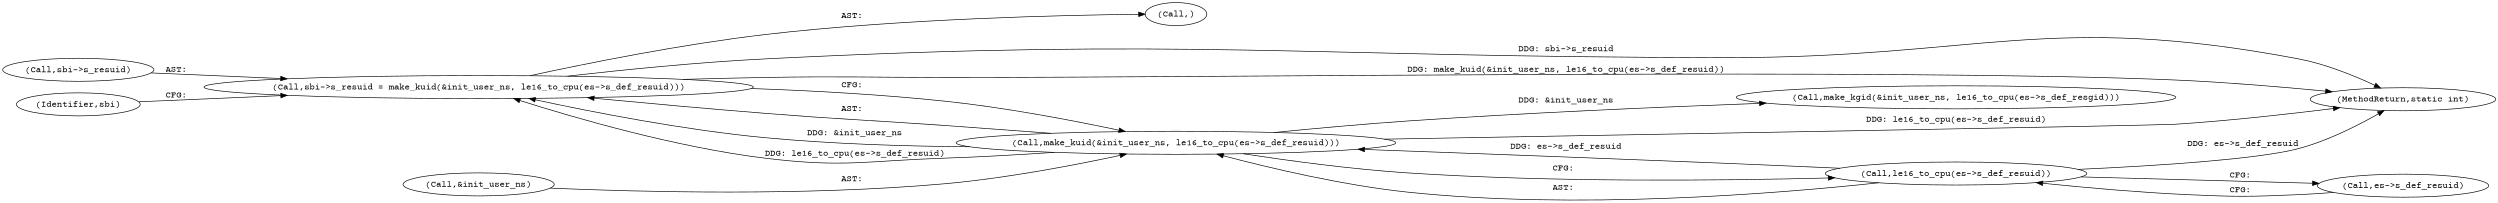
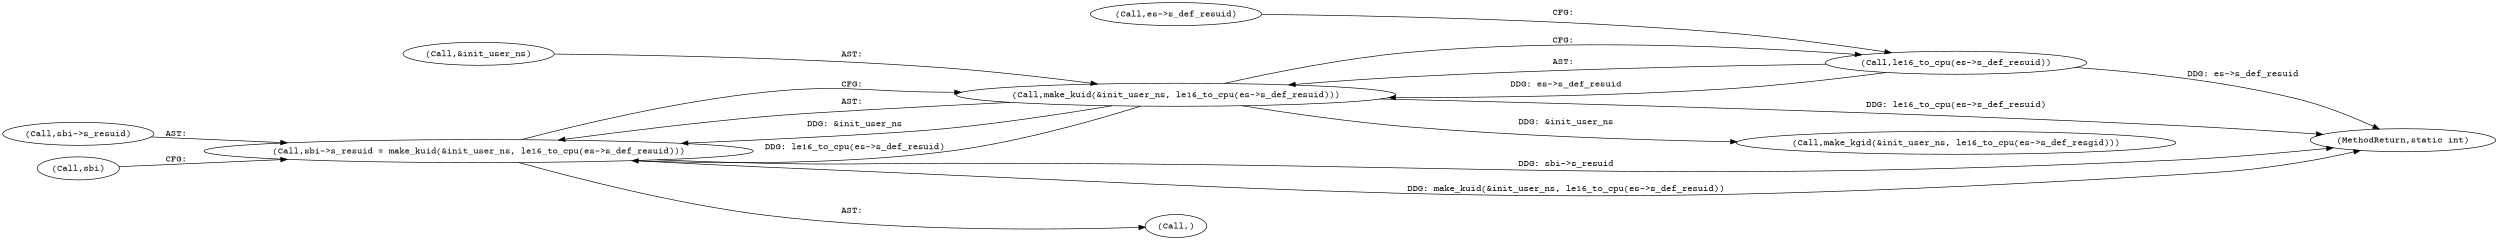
node "(Identifier,sbi)": label "(Identifier,sbi)" -> "(Call,sbi)"
edge "(Call,le16_to_cpu(es->s_def_resuid))" -> "(Call,es->s_def_resuid)": removed, label "CFG:"
